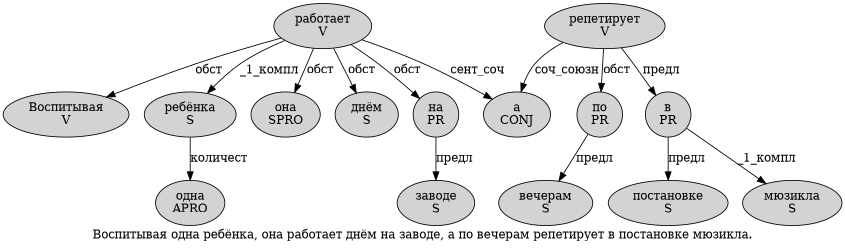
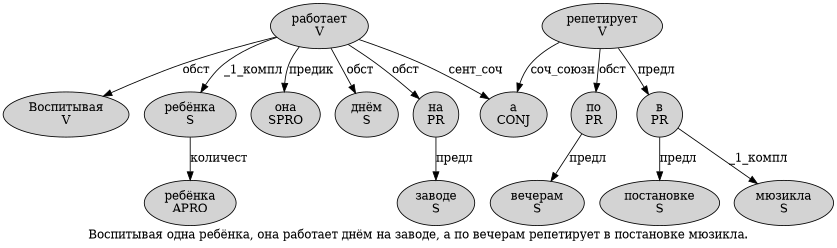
edge "работает V" -> "она SPRO": label "обст" -> "предик"
node "одна APRO": label "одна APRO" -> "ребёнка APRO"
